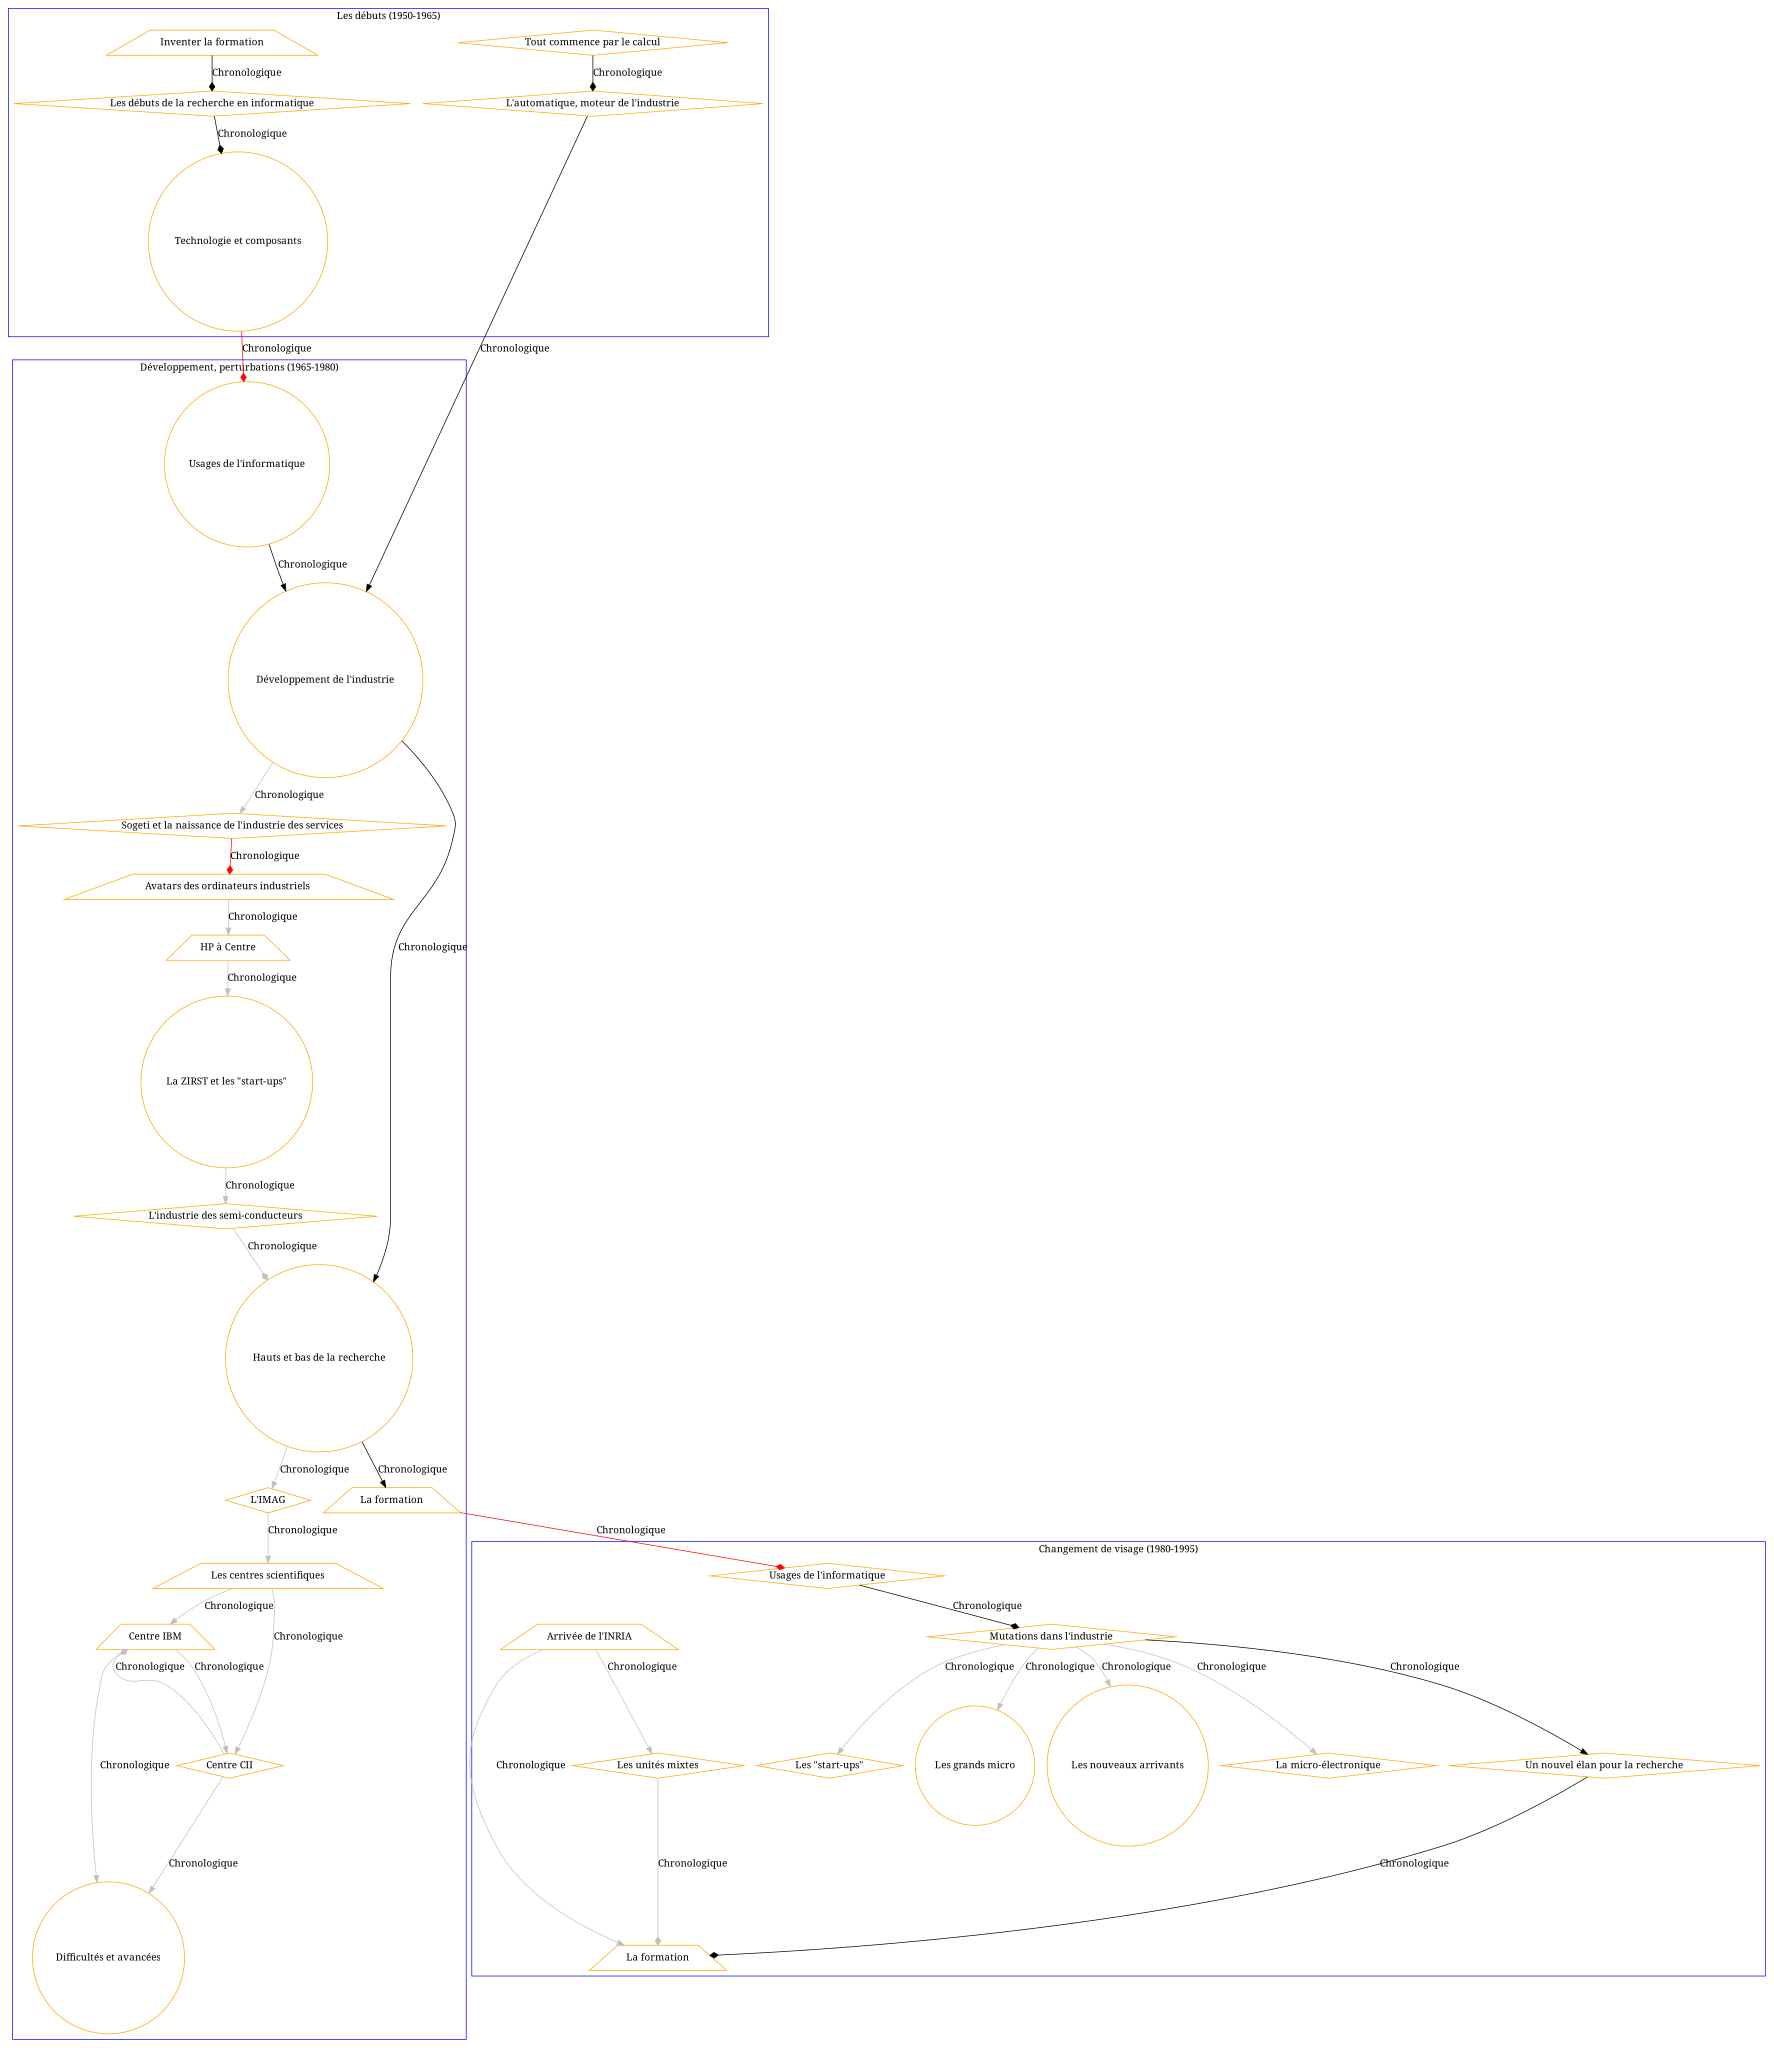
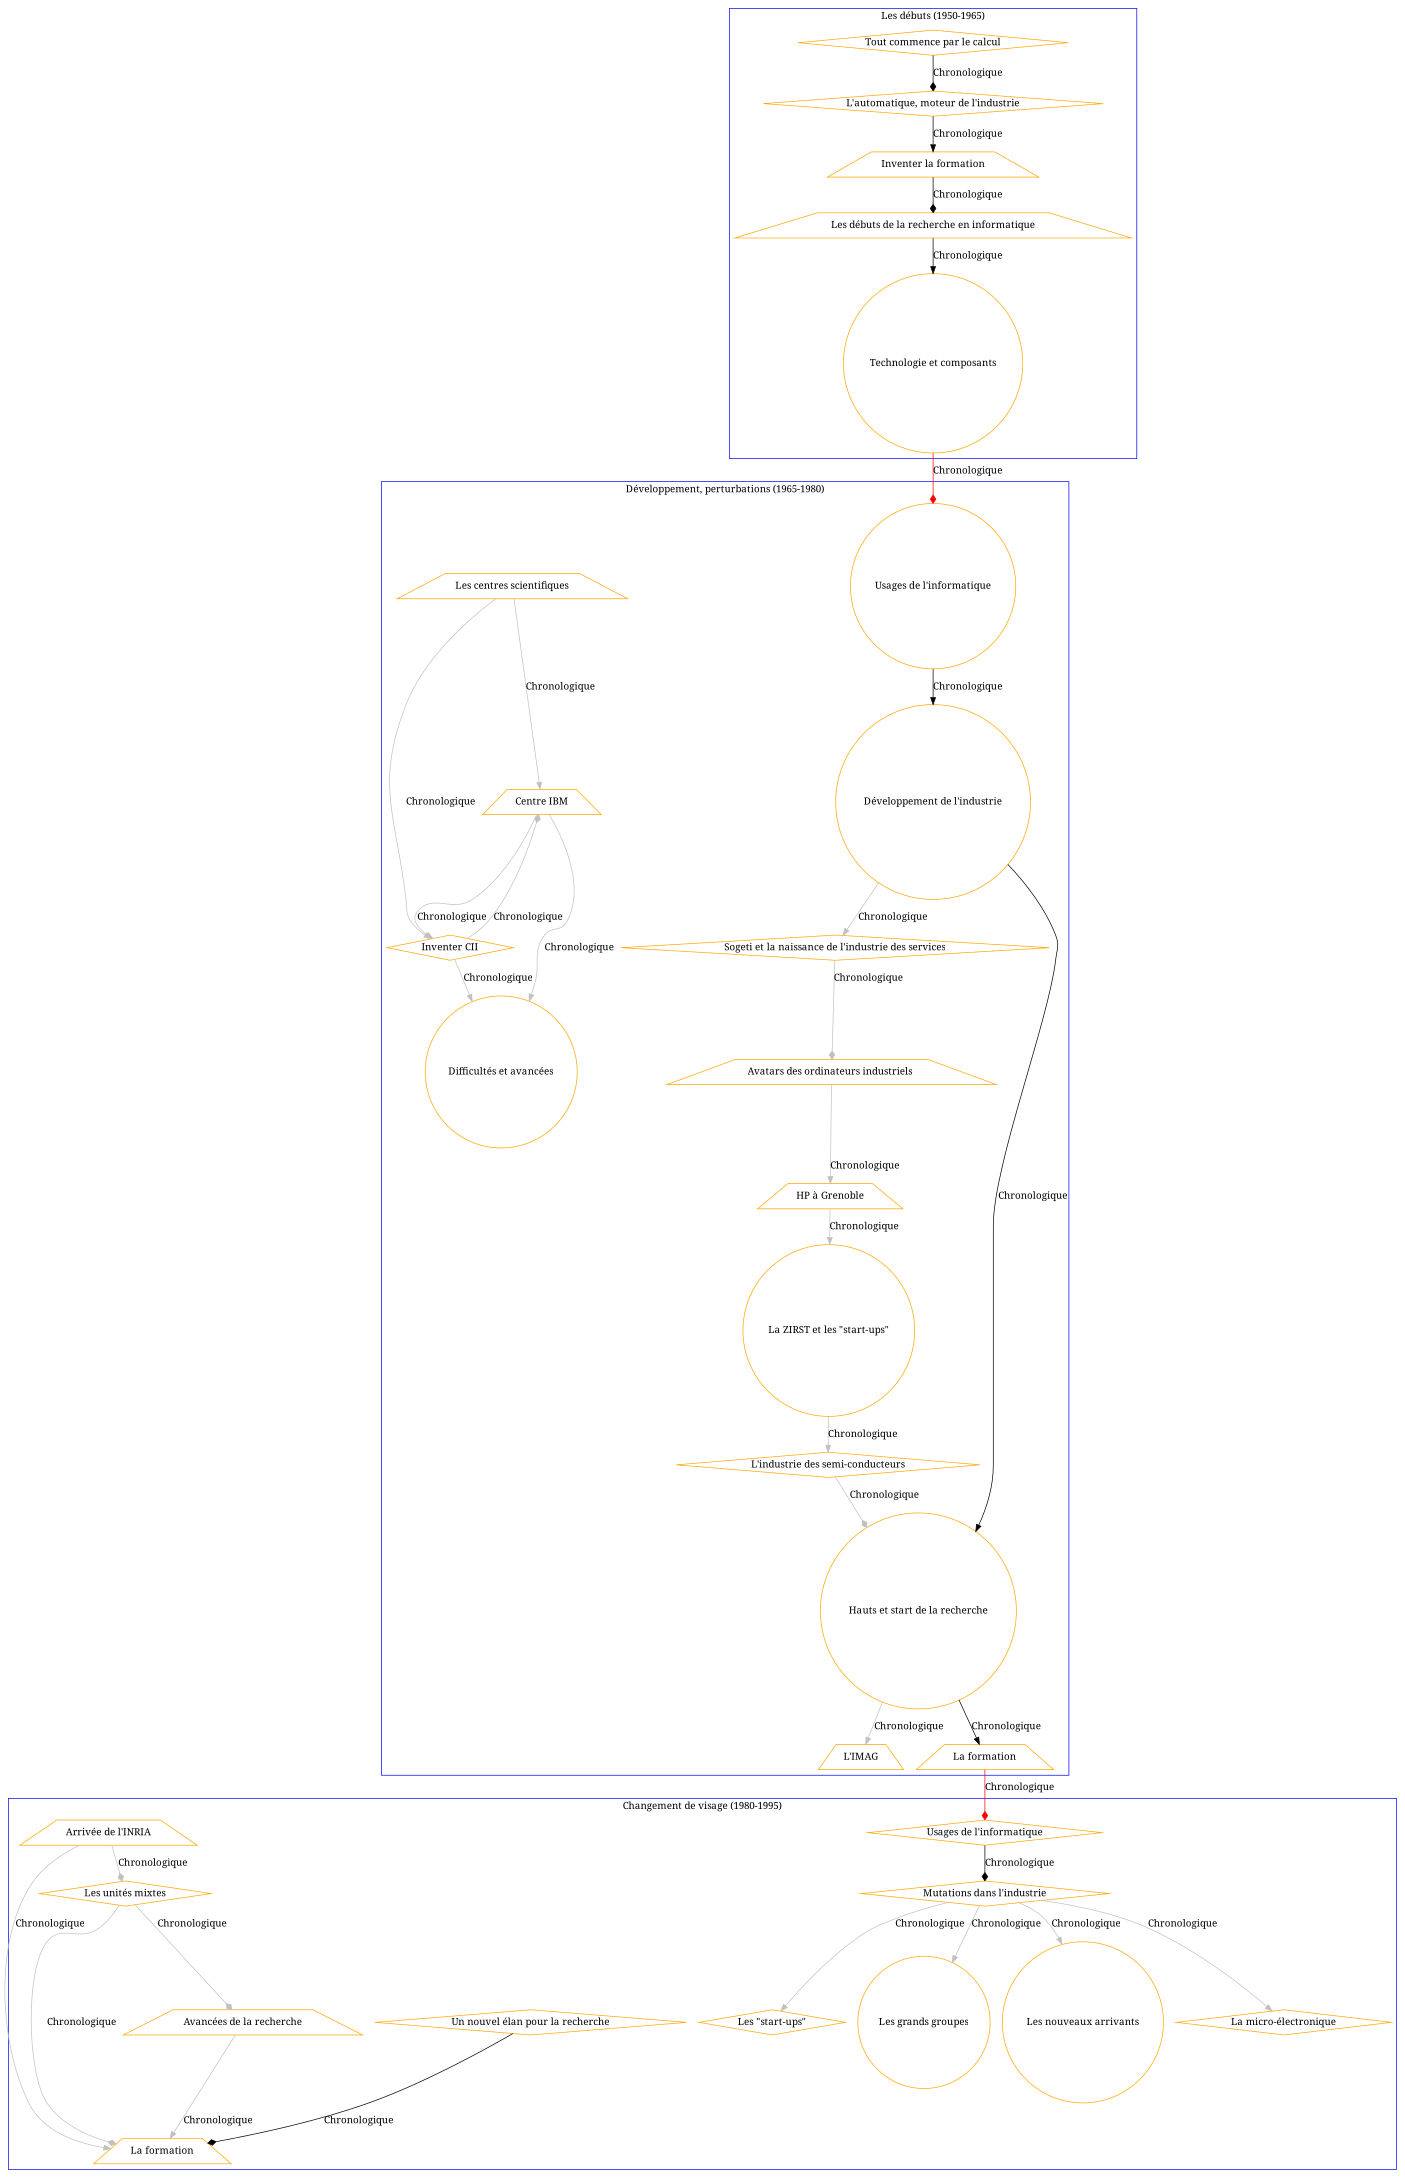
node "Les débuts de la recherche en informatique": shape diamond -> trapezium
edge "Les débuts de la recherche en informatique" -> "Technologie et composants": arrowhead diamond -> normal
edge "L'automatique, moteur de l'industrie" -> "Développement de l'industrie": now "L'automatique, moteur de l'industrie" -> "Inventer la formation"
edge "Sogeti et la naissance de l'industrie des services" -> "Avatars des ordinateurs industriels": color red -> grey
node "HP à Centre": label "HP à Centre" -> "HP à Grenoble"
node "Hauts et bas de la recherche": label "Hauts et bas de la recherche" -> "Hauts et start de la recherche"
node "L'IMAG": shape diamond -> trapezium
edge "L'IMAG" -> "Les centres scientifiques": removed, label "Chronologique"
edge "Mutations dans l'industrie" -> "Un nouvel élan pour la recherche": removed, label "Chronologique"
edge "Arrivée de l'INRIA" -> "Les unités mixtes": arrowhead normal -> diamond
node "Centre CII": label "Centre CII" -> "Inventer CII"
node "Les grands micro": label "Les grands micro" -> "Les grands groupes"
node "Avancées de la recherche": added
